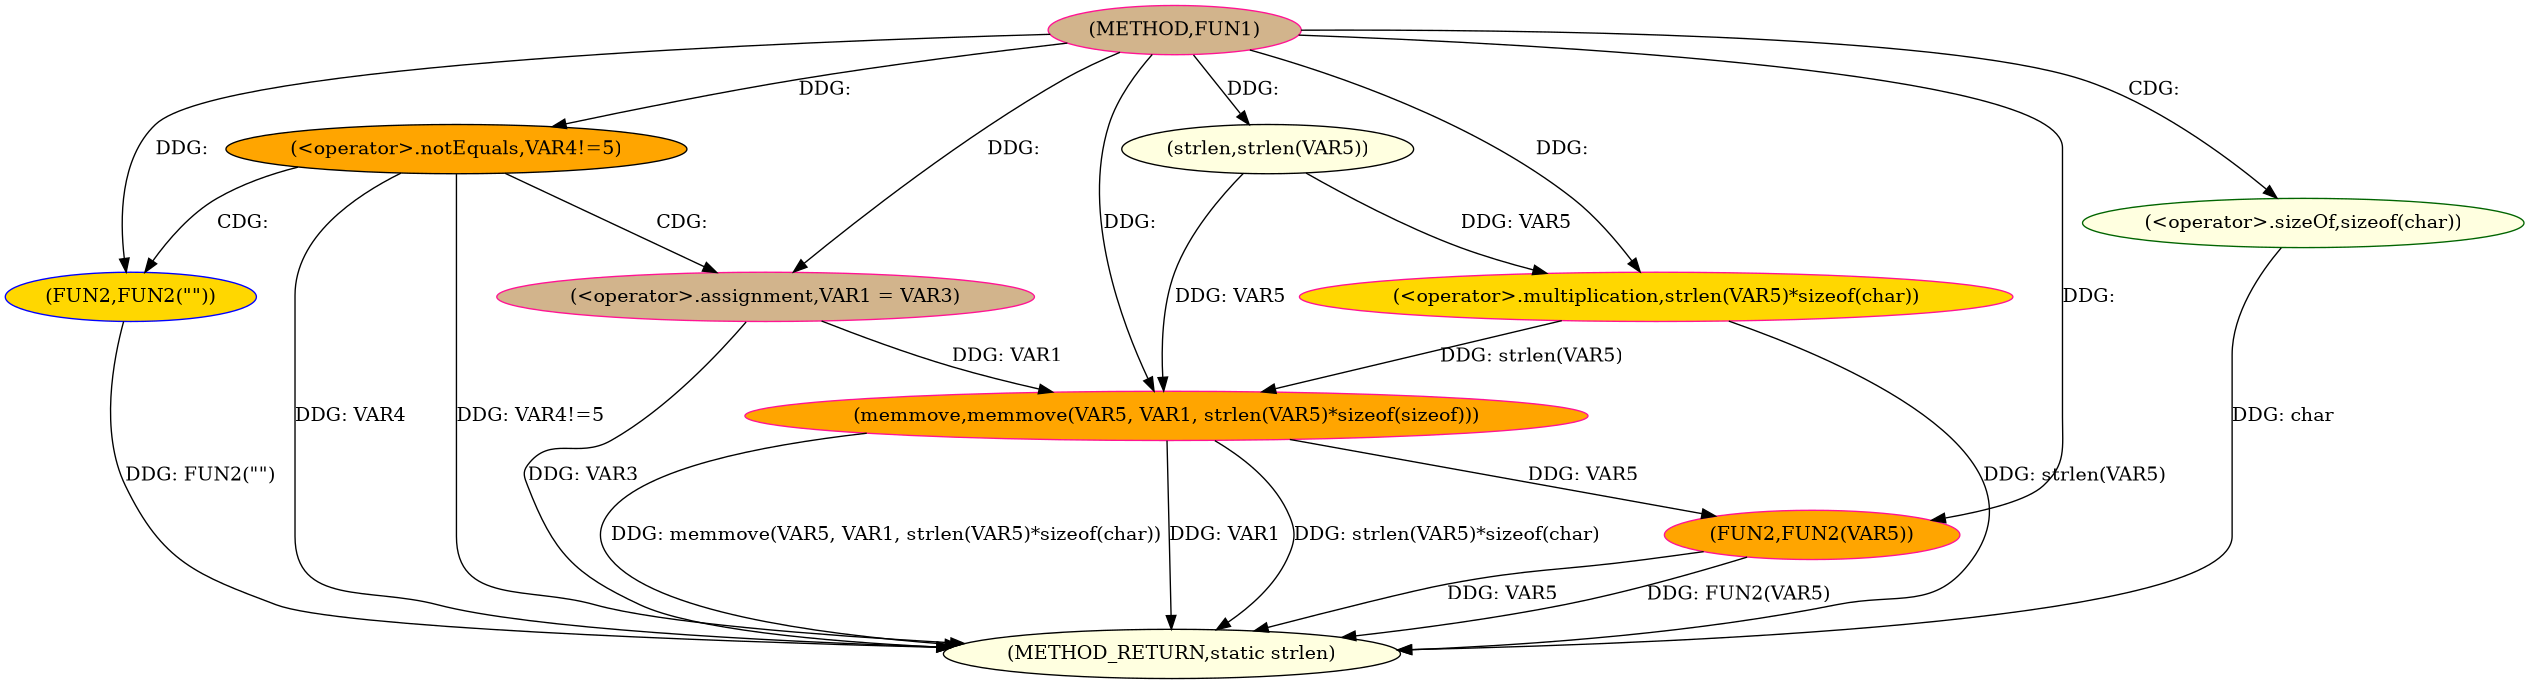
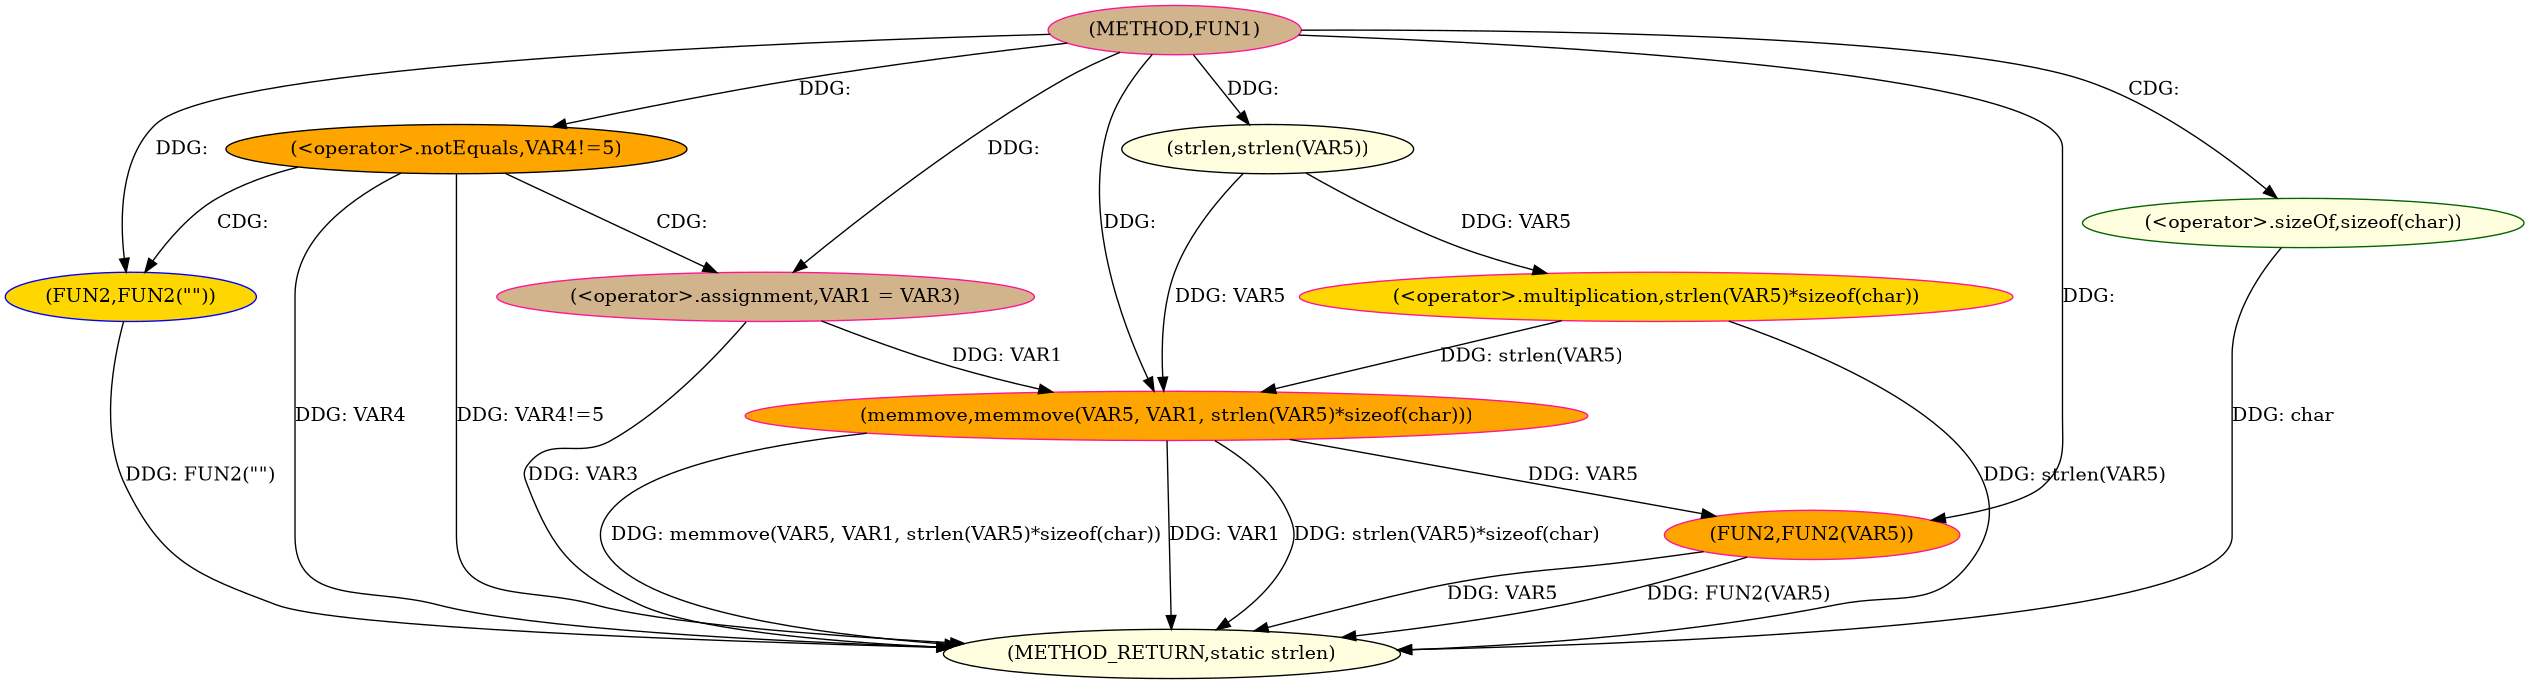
edge "(METHOD,FUN1)" -> "(<operator>.multiplication,strlen(VAR5)*sizeof(char))": removed, label "DDG:"
node "(memmove,memmove(VAR5, VAR1, strlen(VAR5)*sizeof(sizeof)))": label "(memmove,memmove(VAR5, VAR1, strlen(VAR5)*sizeof(sizeof)))" -> "(memmove,memmove(VAR5, VAR1, strlen(VAR5)*sizeof(char)))"
